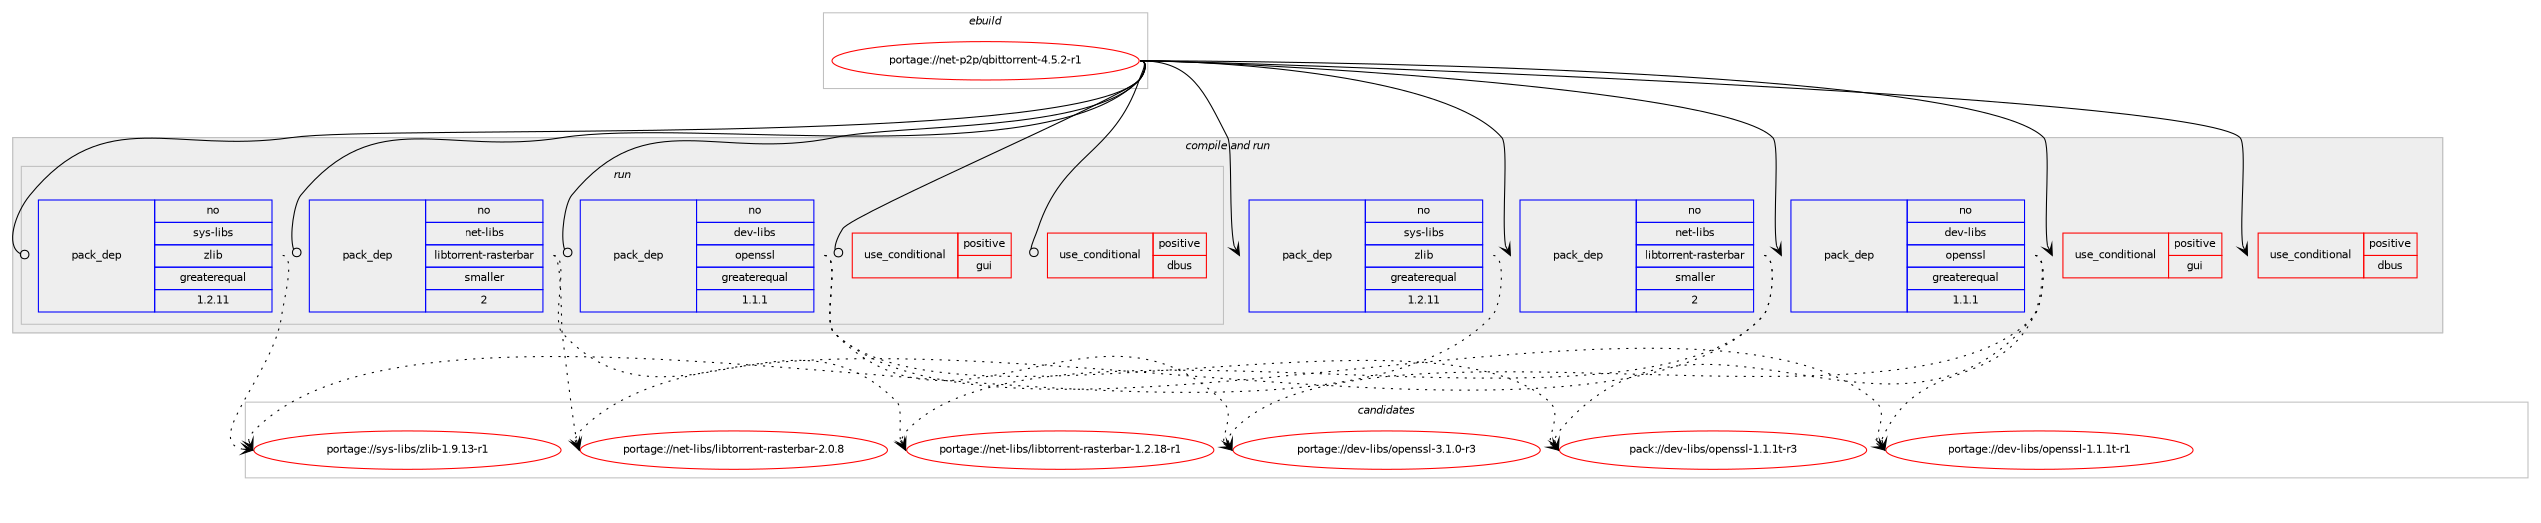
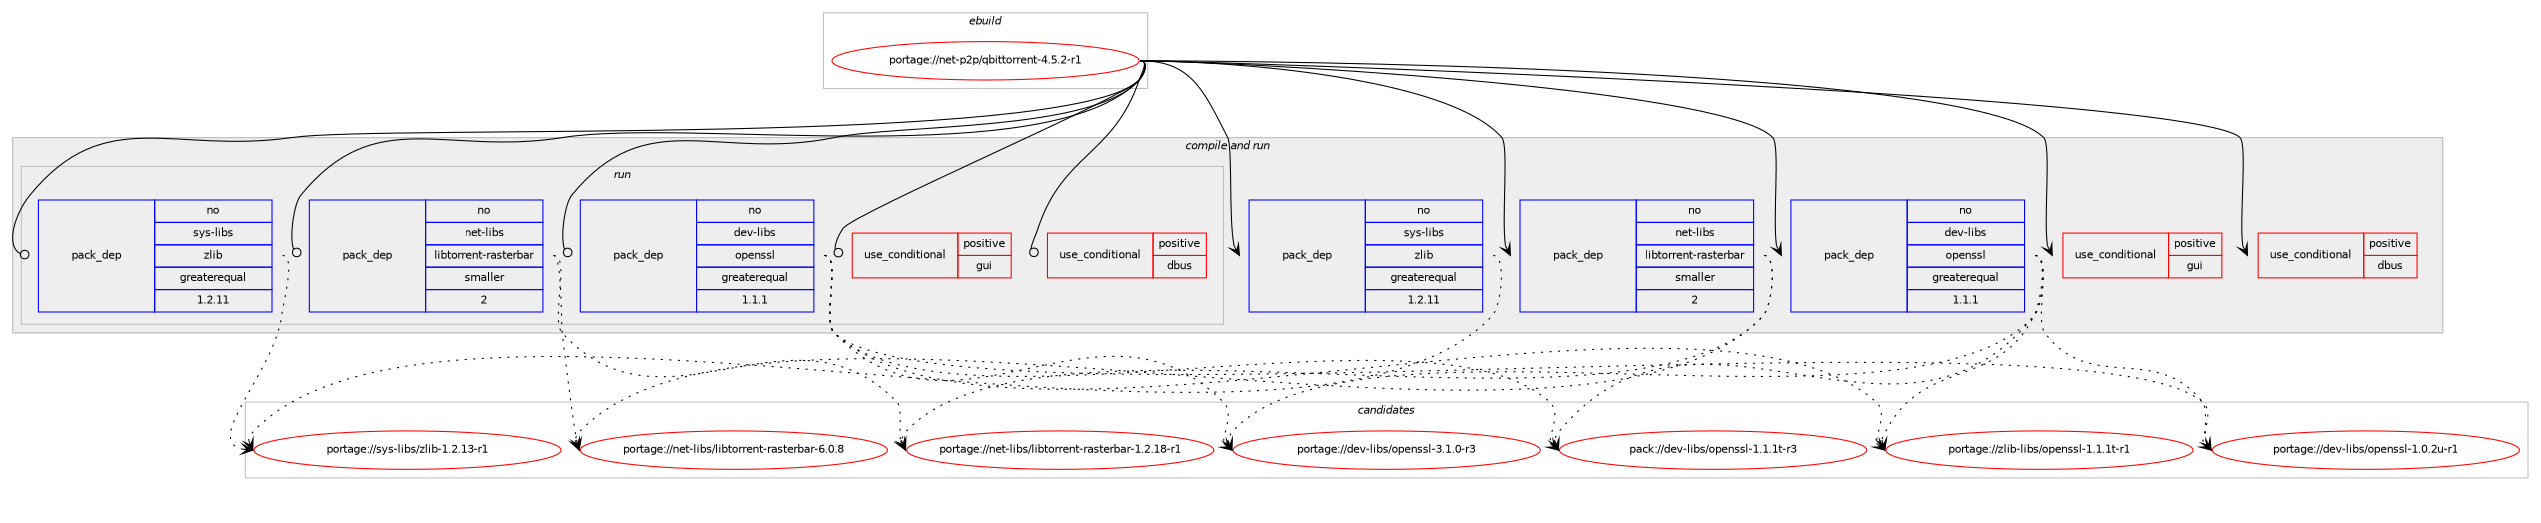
node "portage://sys-libs/zlib-1.9.13-r1": label "portage://sys-libs/zlib-1.9.13-r1" -> "portage://sys-libs/zlib-1.2.13-r1"
node "portage://net-libs/libtorrent-rasterbar-2.0.8": label "portage://net-libs/libtorrent-rasterbar-2.0.8" -> "portage://net-libs/libtorrent-rasterbar-6.0.8"
node "portage://dev-libs/openssl-1.1.1t-r1": label "portage://dev-libs/openssl-1.1.1t-r1" -> "portage://zlib-libs/openssl-1.1.1t-r1"
node "portage://dev-libs/openssl-1.0.2u-r1": added
